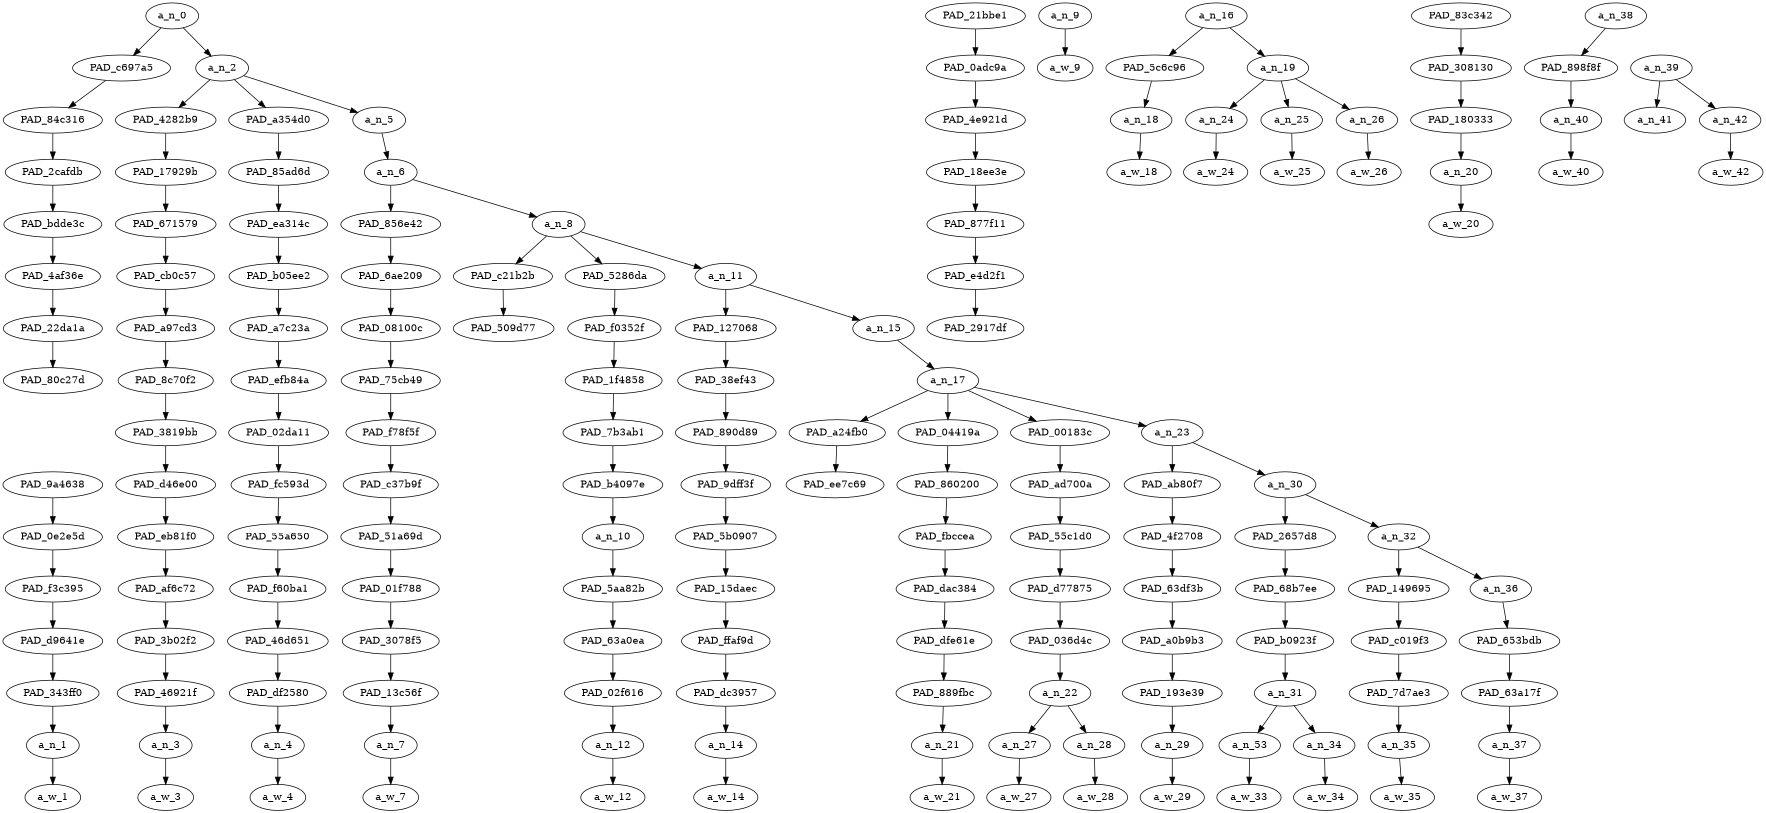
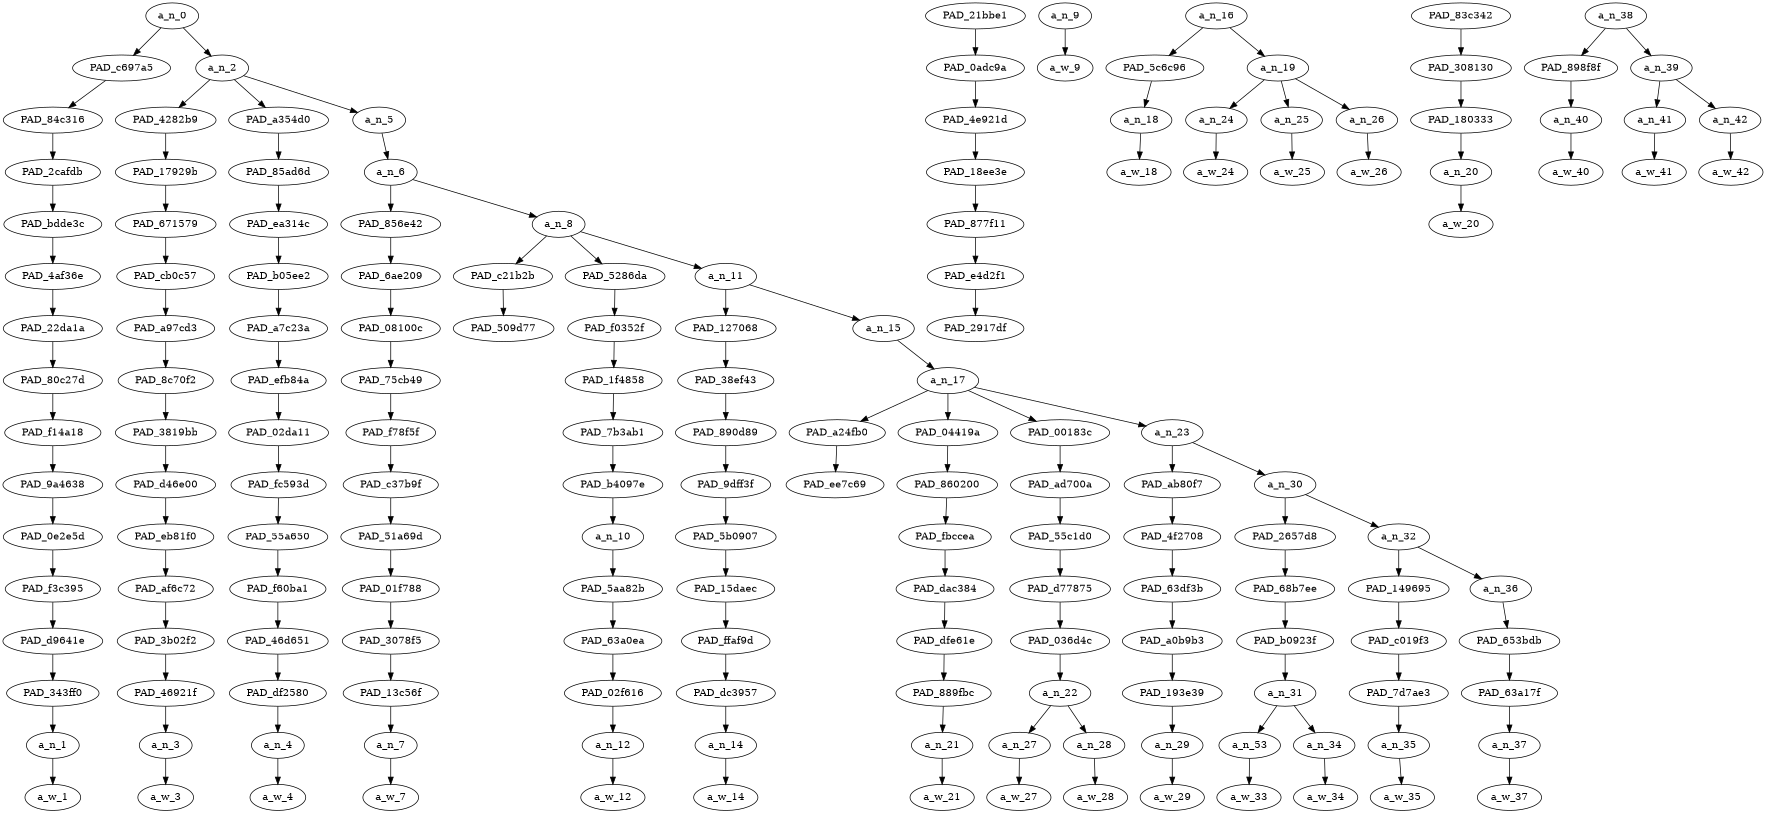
edge "a_n_38" -> "a_n_39": added
node "a_w_41": added
node "PAD_f14a18": added
